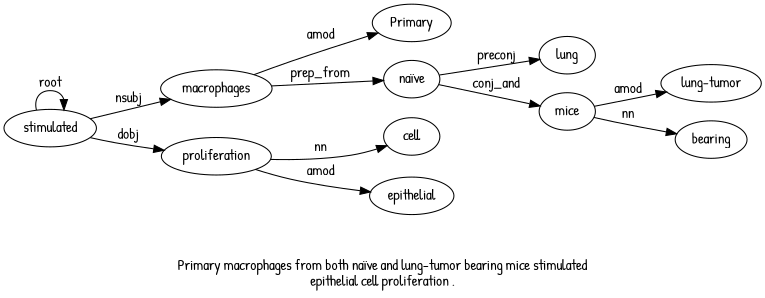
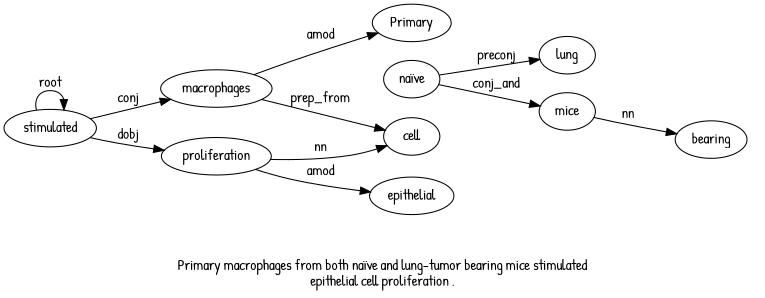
edge "macrophages" -> "naïve": now "macrophages" -> "cell"
node "lung-tumor": removed
edge "stimulated" -> "macrophages": label "nsubj" -> "conj"
